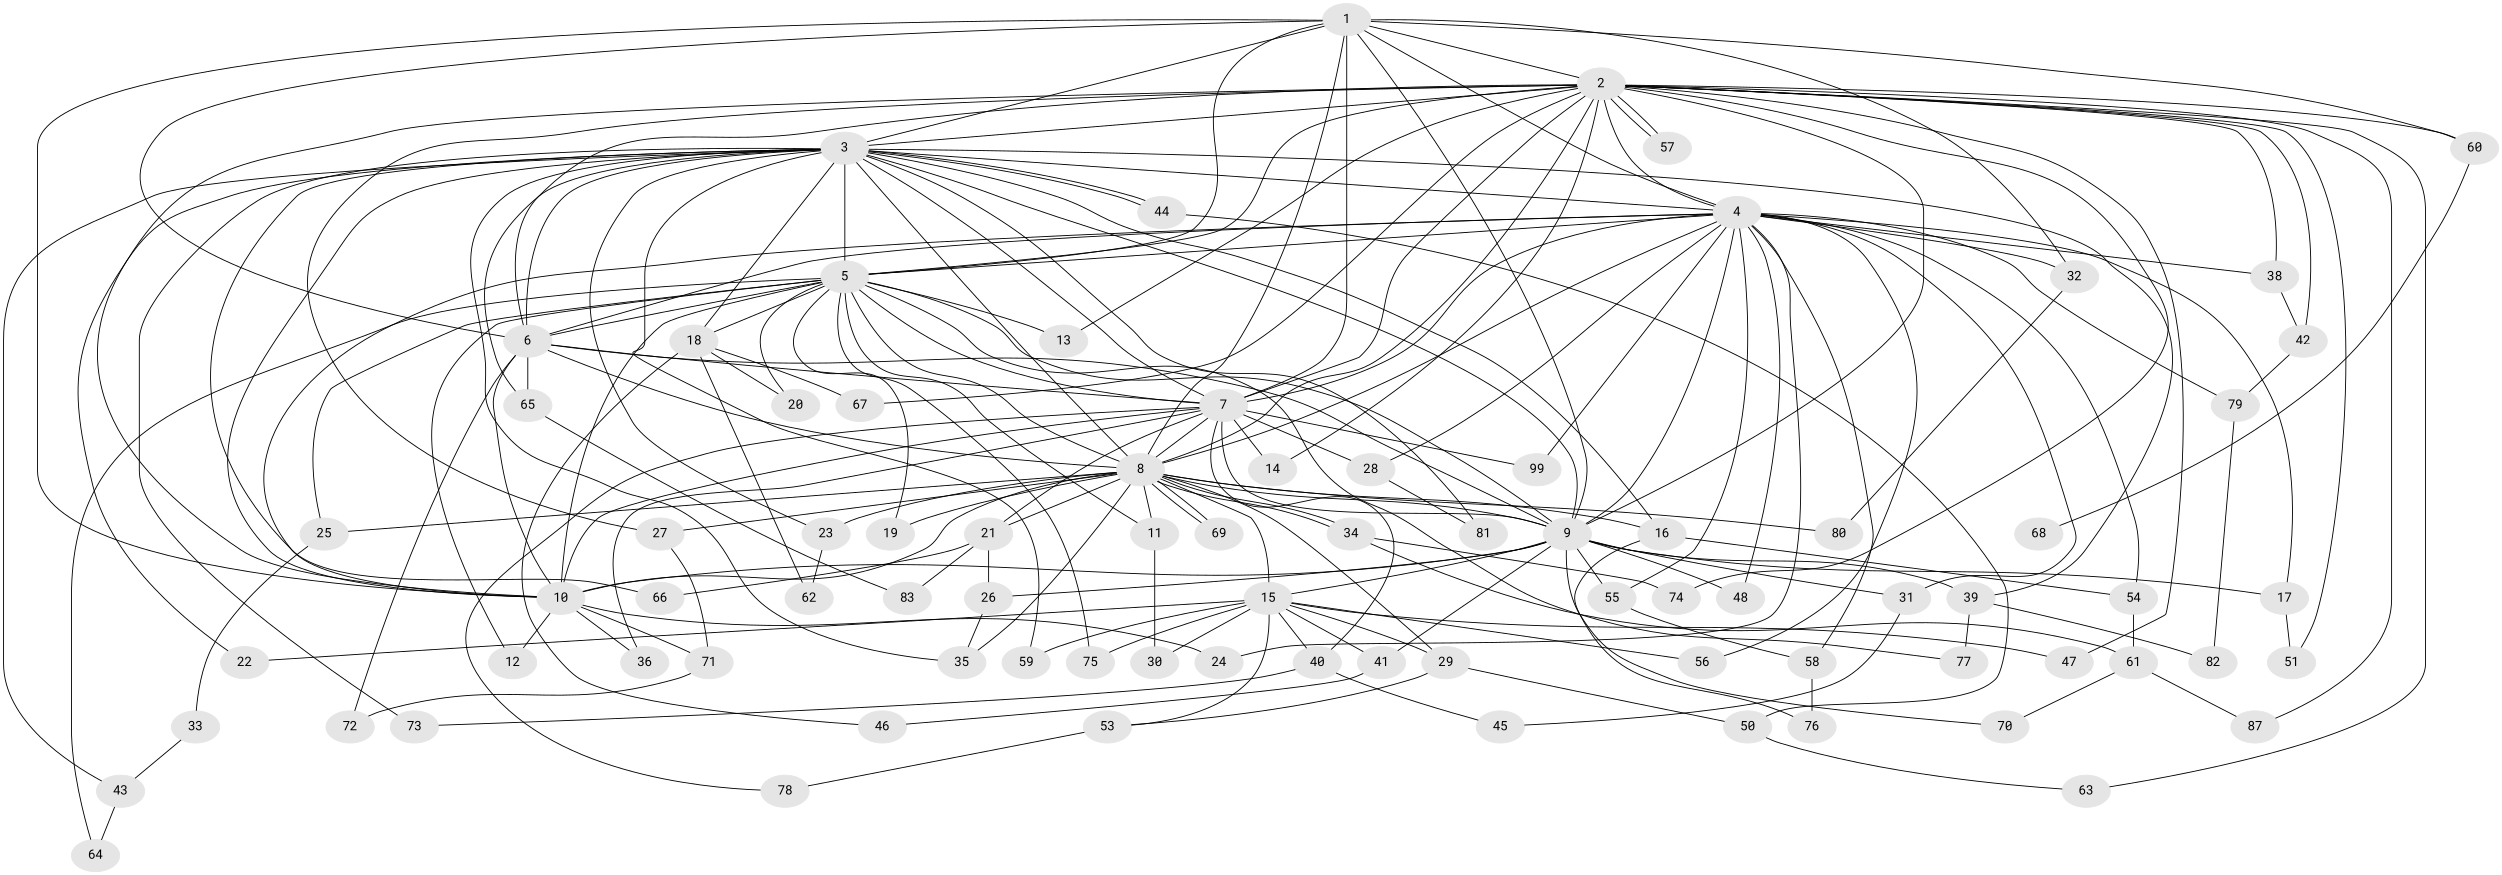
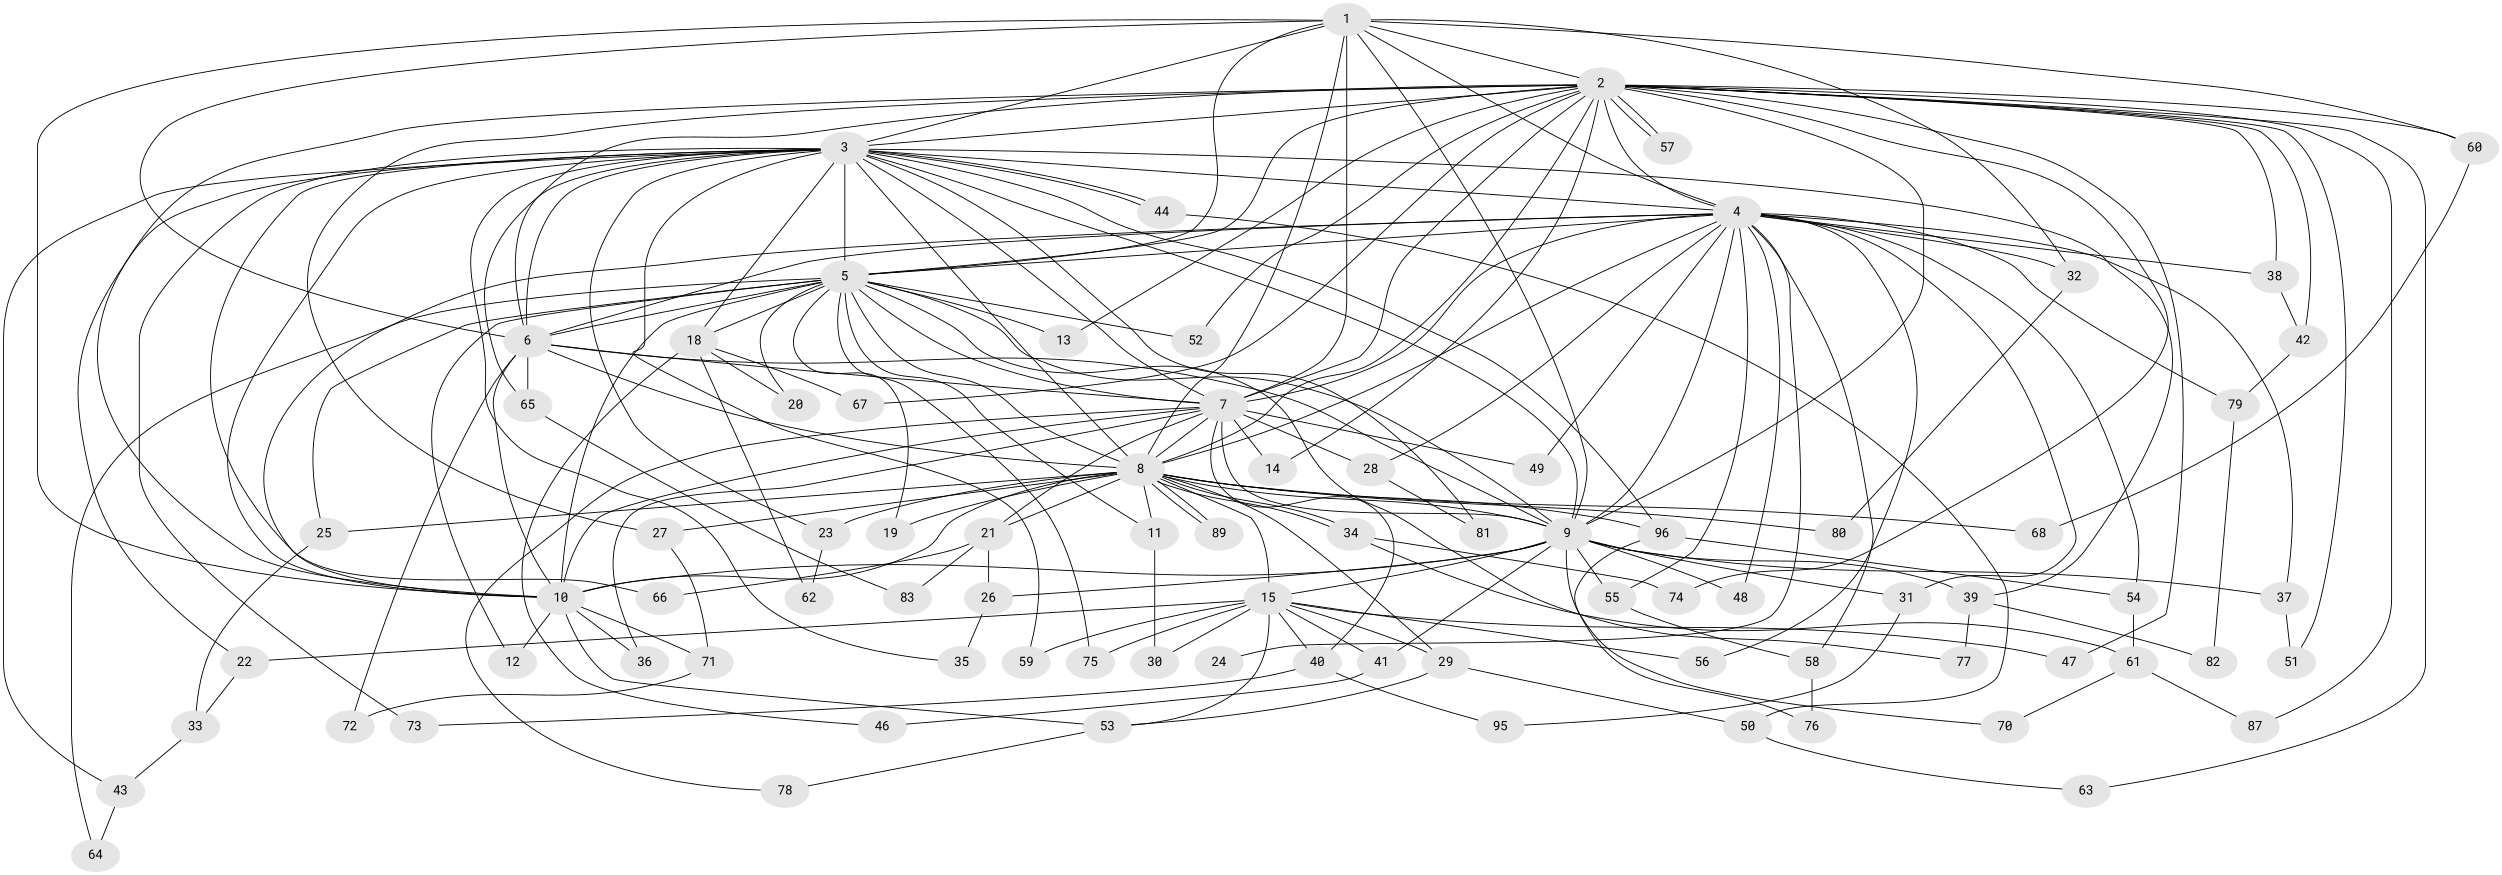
node "52": added
node "99": label "99" -> "49"
node "69": label "69" -> "89"
node "16": label "16" -> "96"
edge "8" -- "35": now "8" -- "68"
node "17": label "17" -> "37"
edge "10" -- "24": now "10" -- "53"
edge "22" -- "33": added
node "45": label "45" -> "95"
